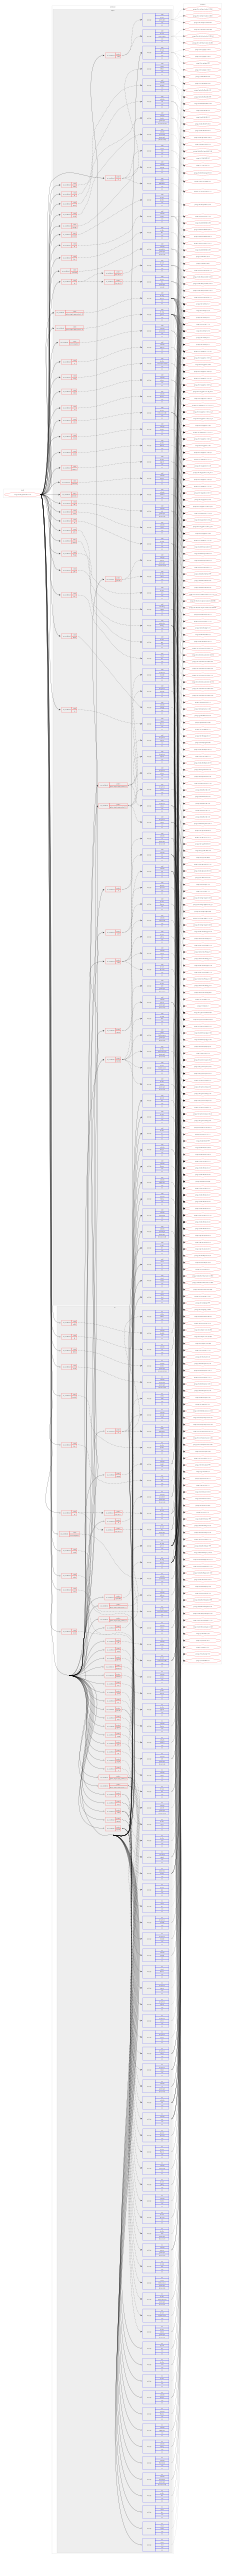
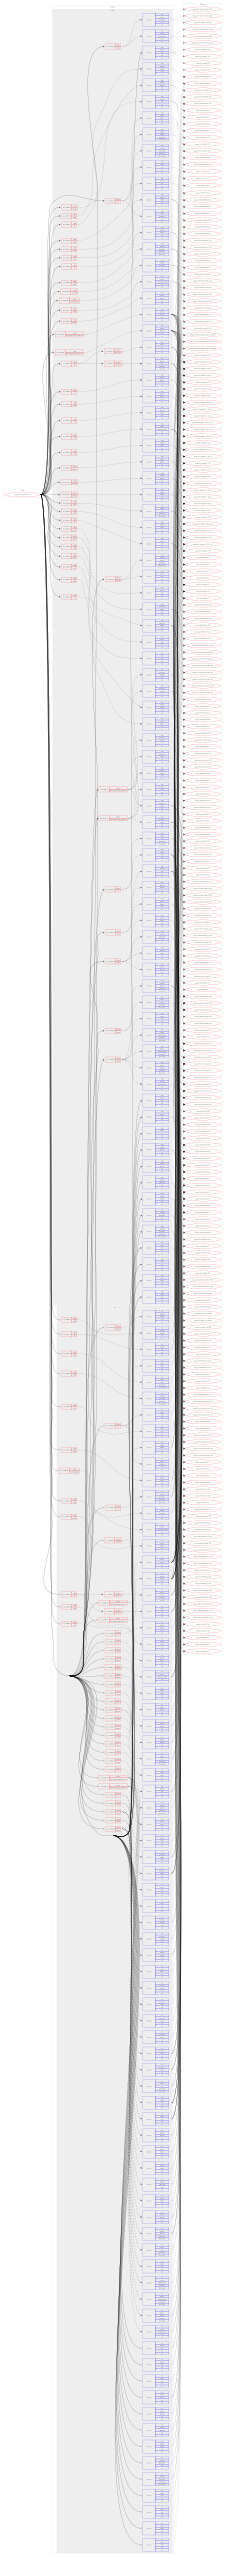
node "portage://dev-util/wayland-scanner-1.23.0": added
